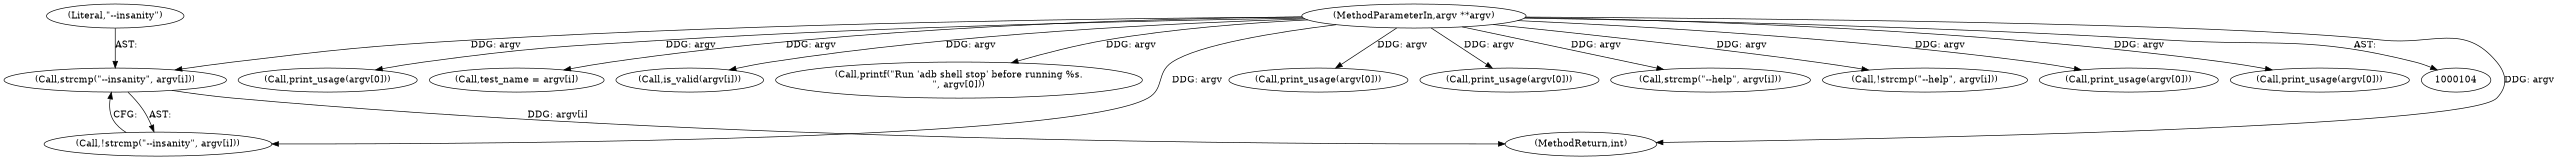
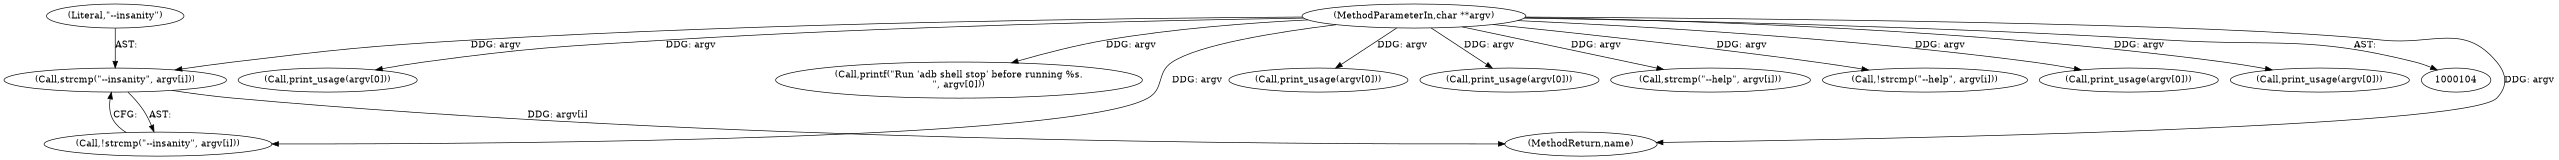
node "(MethodParameterIn,argv **argv)": label "(MethodParameterIn,argv **argv)" -> "(MethodParameterIn,char **argv)"
node "(Call,test_name = argv[i])": removed
node "(Call,is_valid(argv[i]))": removed
node "(MethodReturn,int)": label "(MethodReturn,int)" -> "(MethodReturn,name)"
